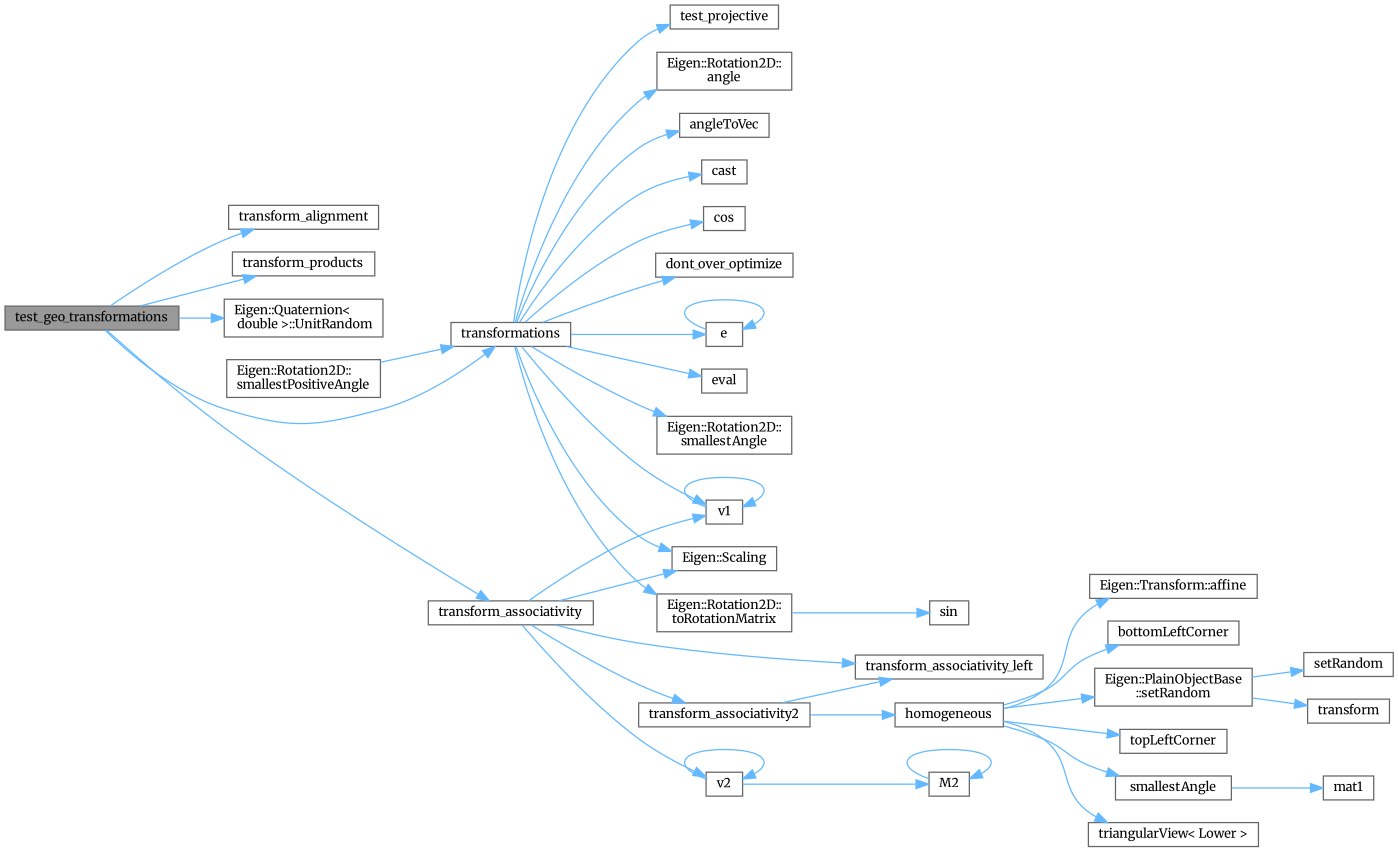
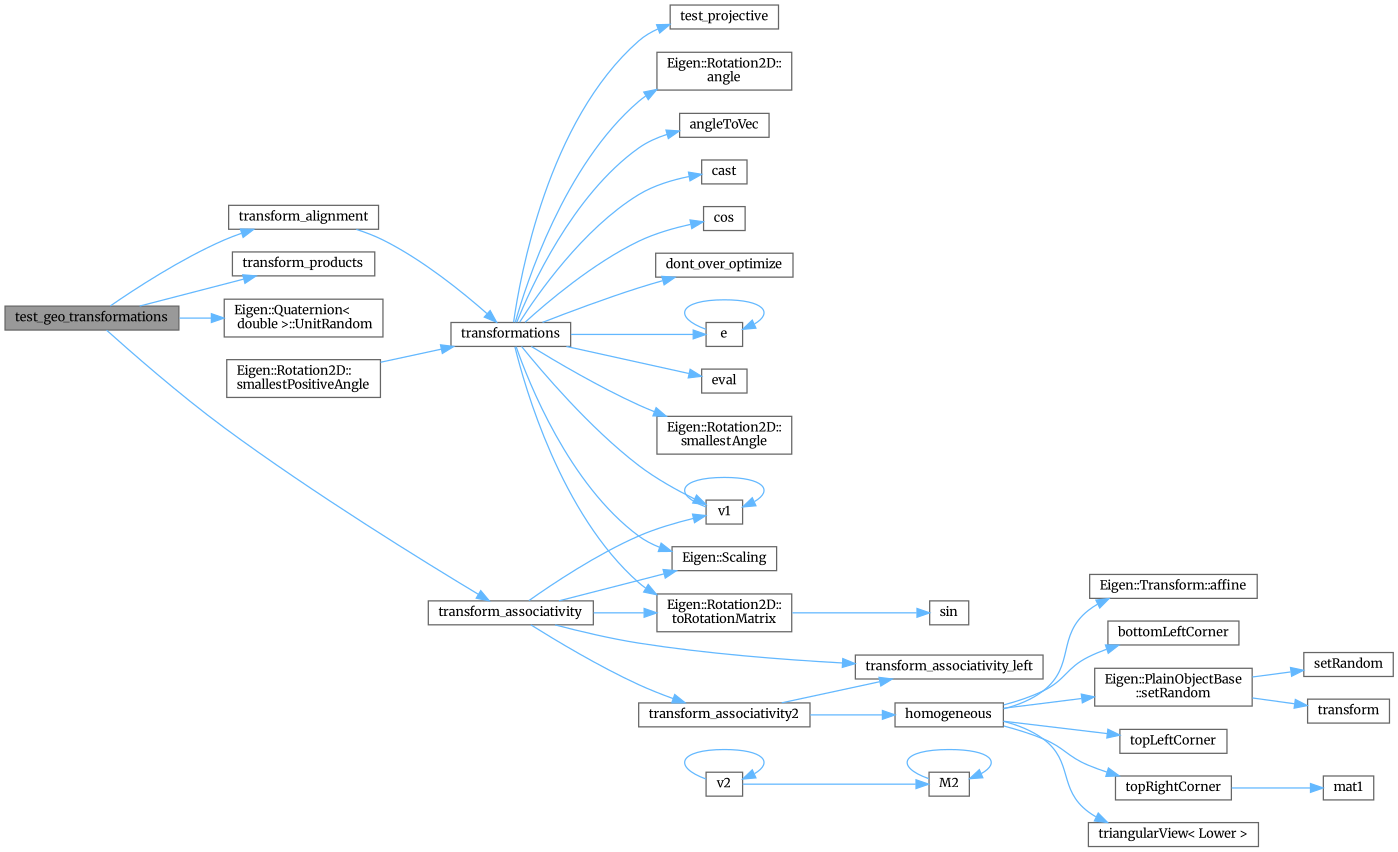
edge "test_geo_transformations" -> "transformations": now "transform_alignment" -> "transformations"
edge "transform_associativity" -> "v2": now "transform_associativity" -> "Eigen::Rotation2D:: toRotationMatrix"
node "smallestAngle": label "smallestAngle" -> "topRightCorner"
